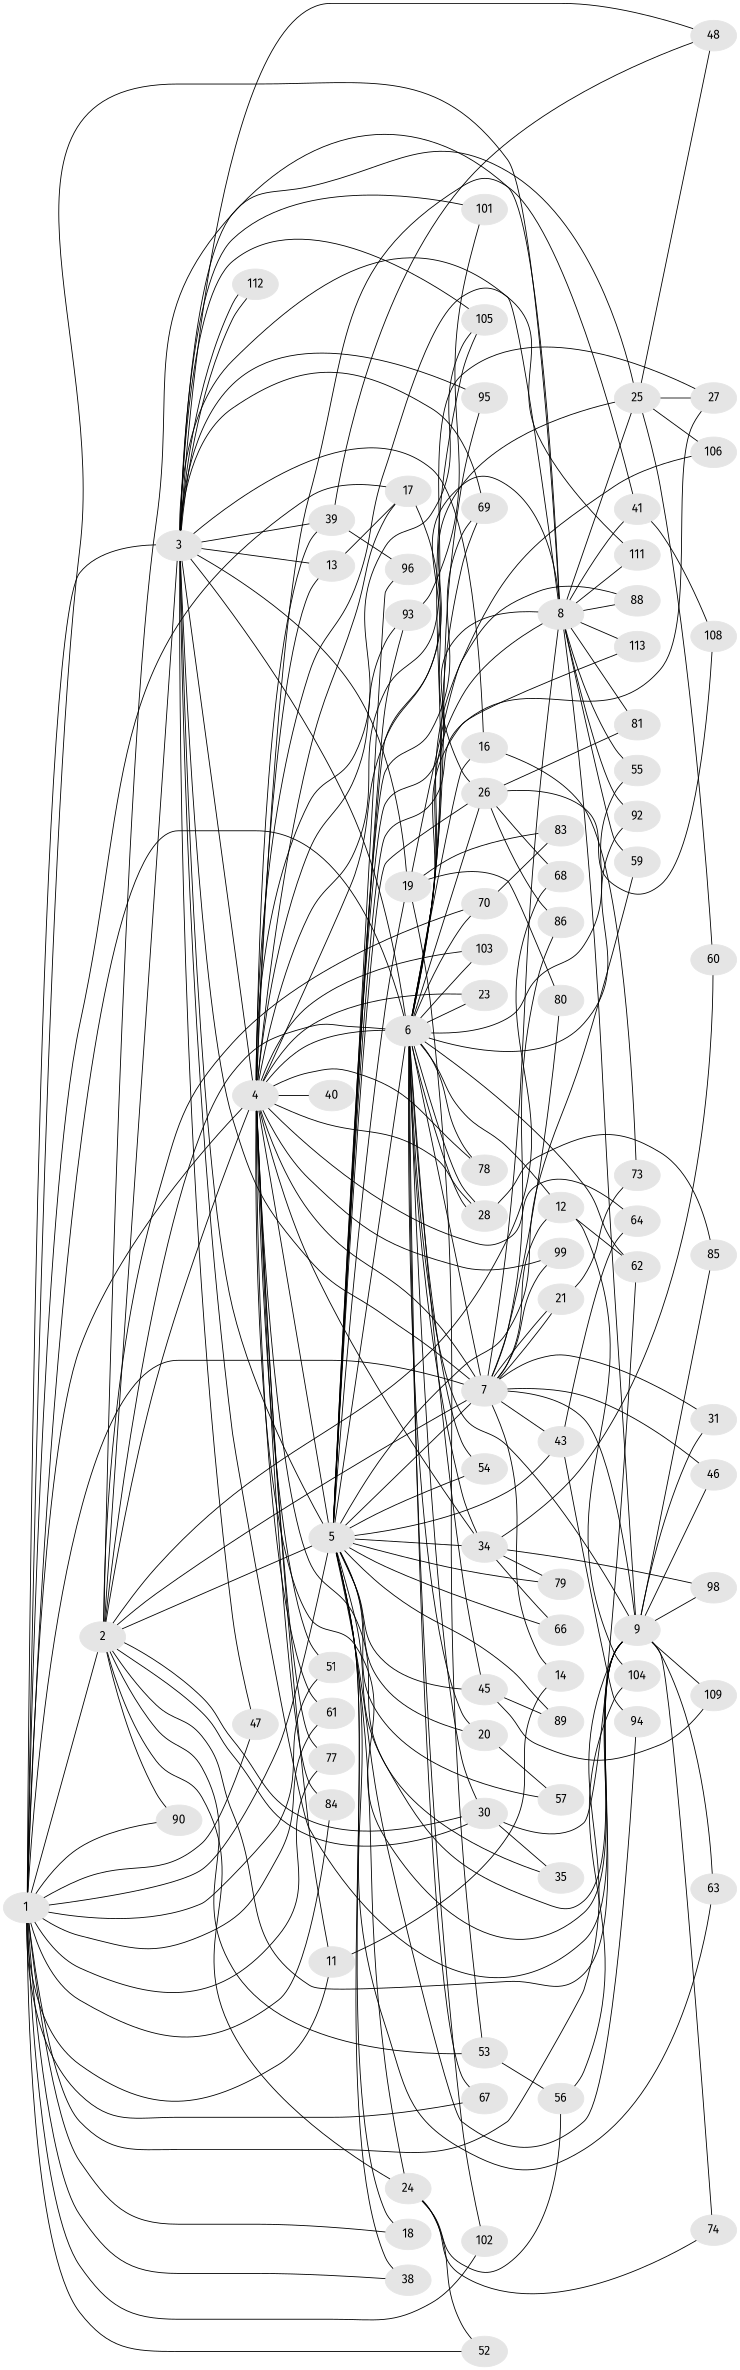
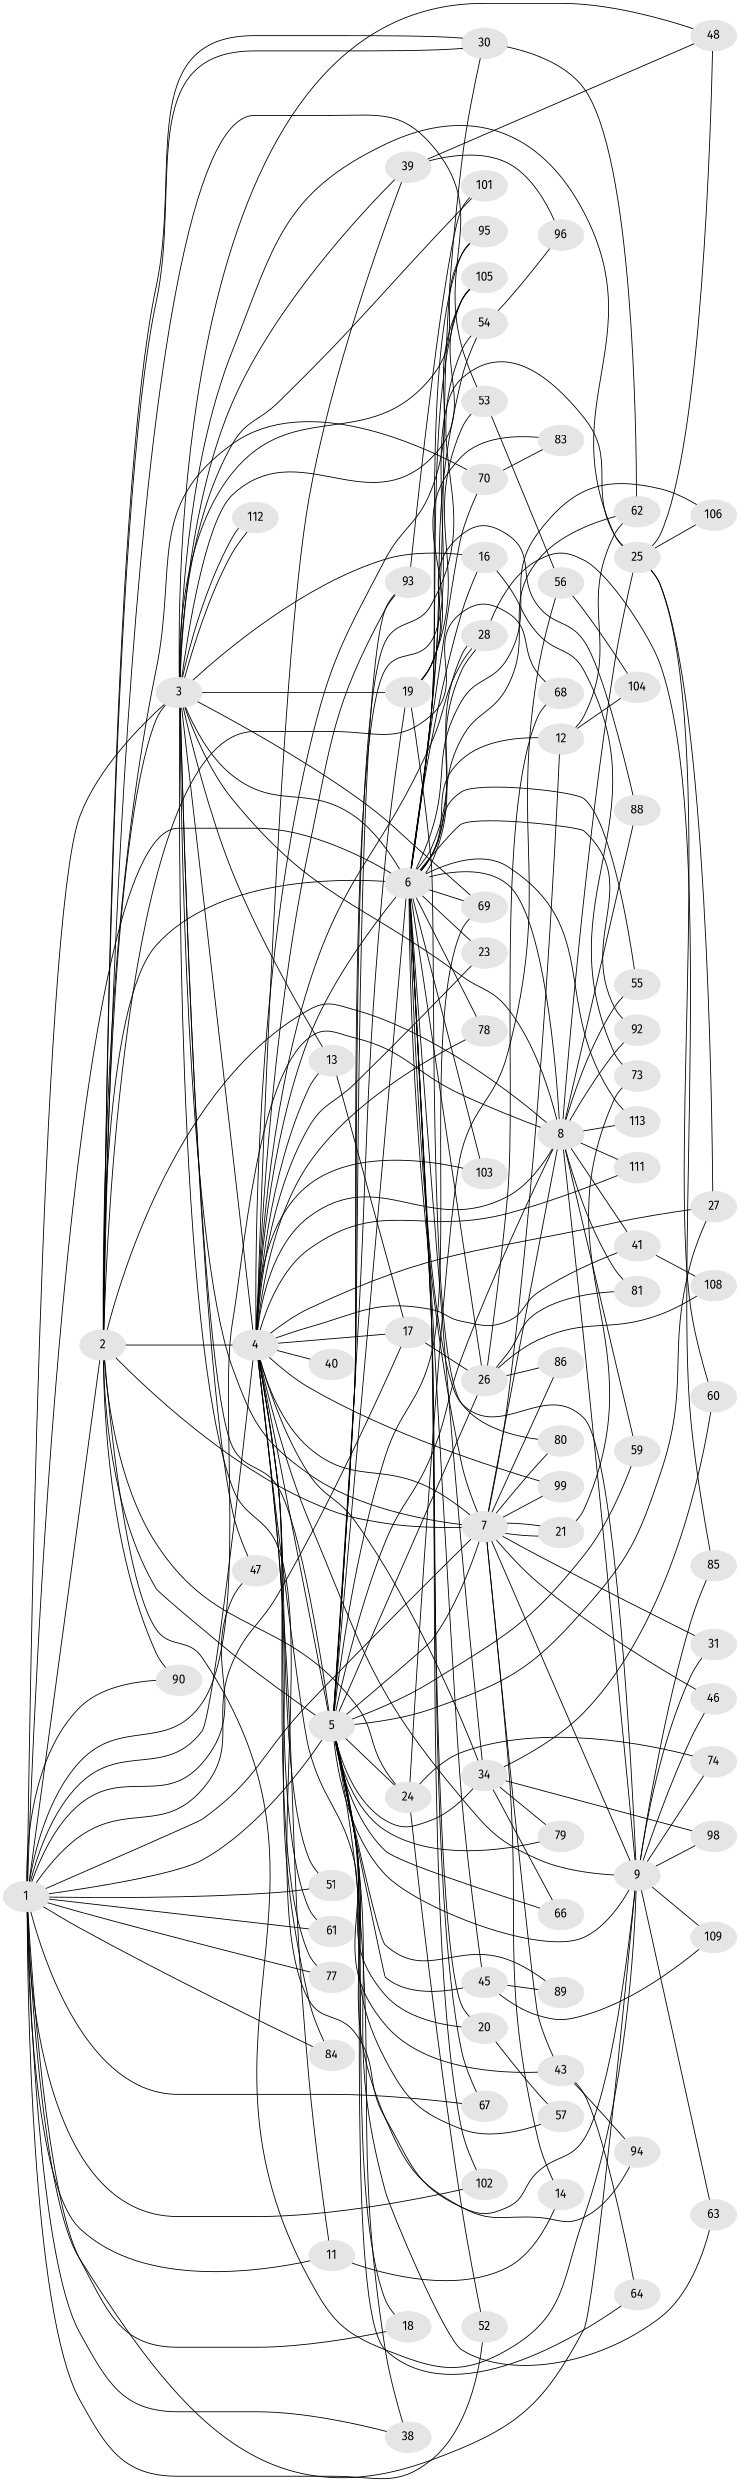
edge "96" -- "5": now "96" -- "54"
node "35": removed
